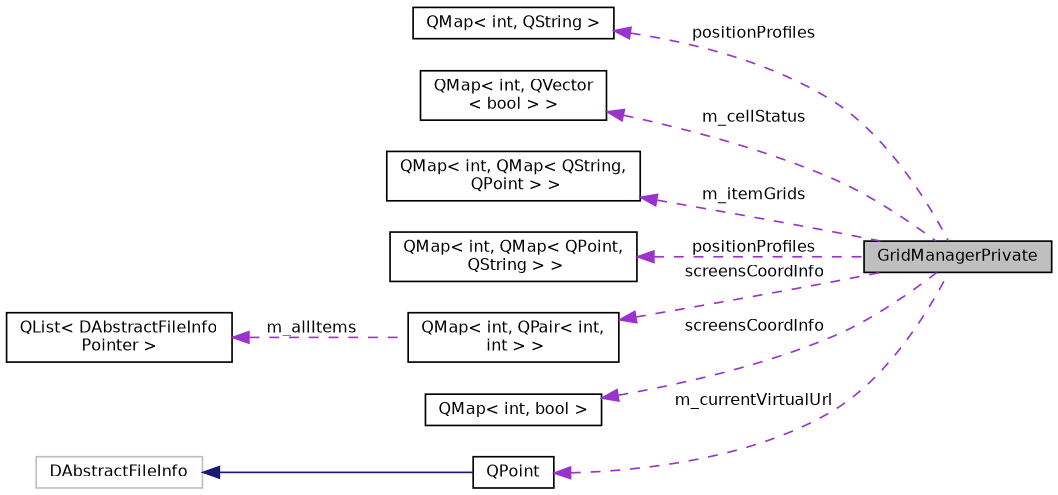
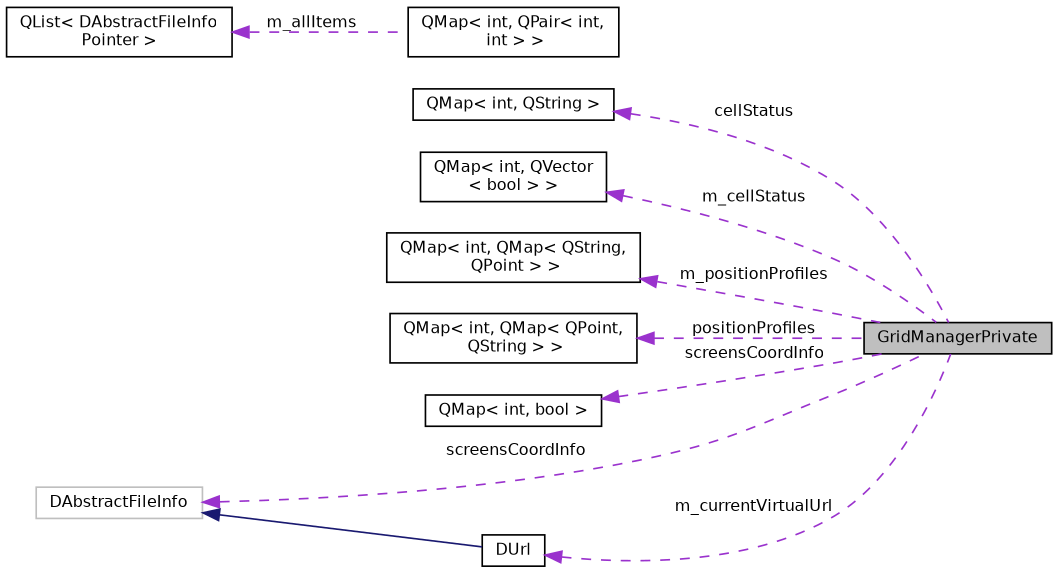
edge "GridManagerPrivate" -> "QMap< int, QString >": label " positionProfiles" -> " cellStatus"
edge "GridManagerPrivate" -> "QMap< int, QMap< QString, QPoint > >": label " m_itemGrids" -> " m_positionProfiles"
edge "GridManagerPrivate" -> "QMap< int, QPair< int, int > >": now "GridManagerPrivate" -> "DAbstractFileInfo"
node "QPoint": label "QPoint" -> "DUrl"
